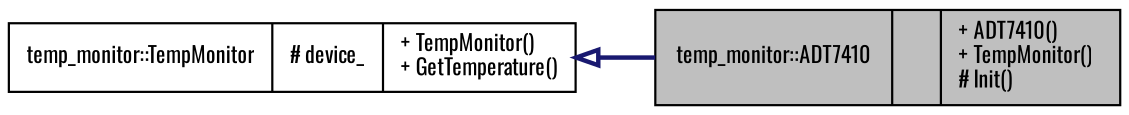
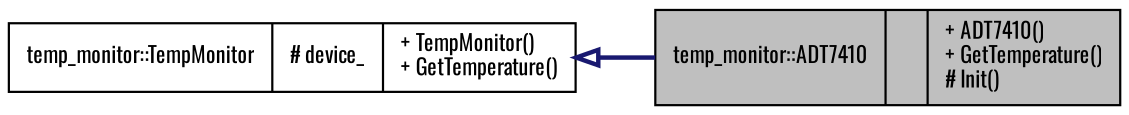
node "temp_monitor::ADT7410": text "+ TempMonitor()" -> "+ GetTemperature()"
